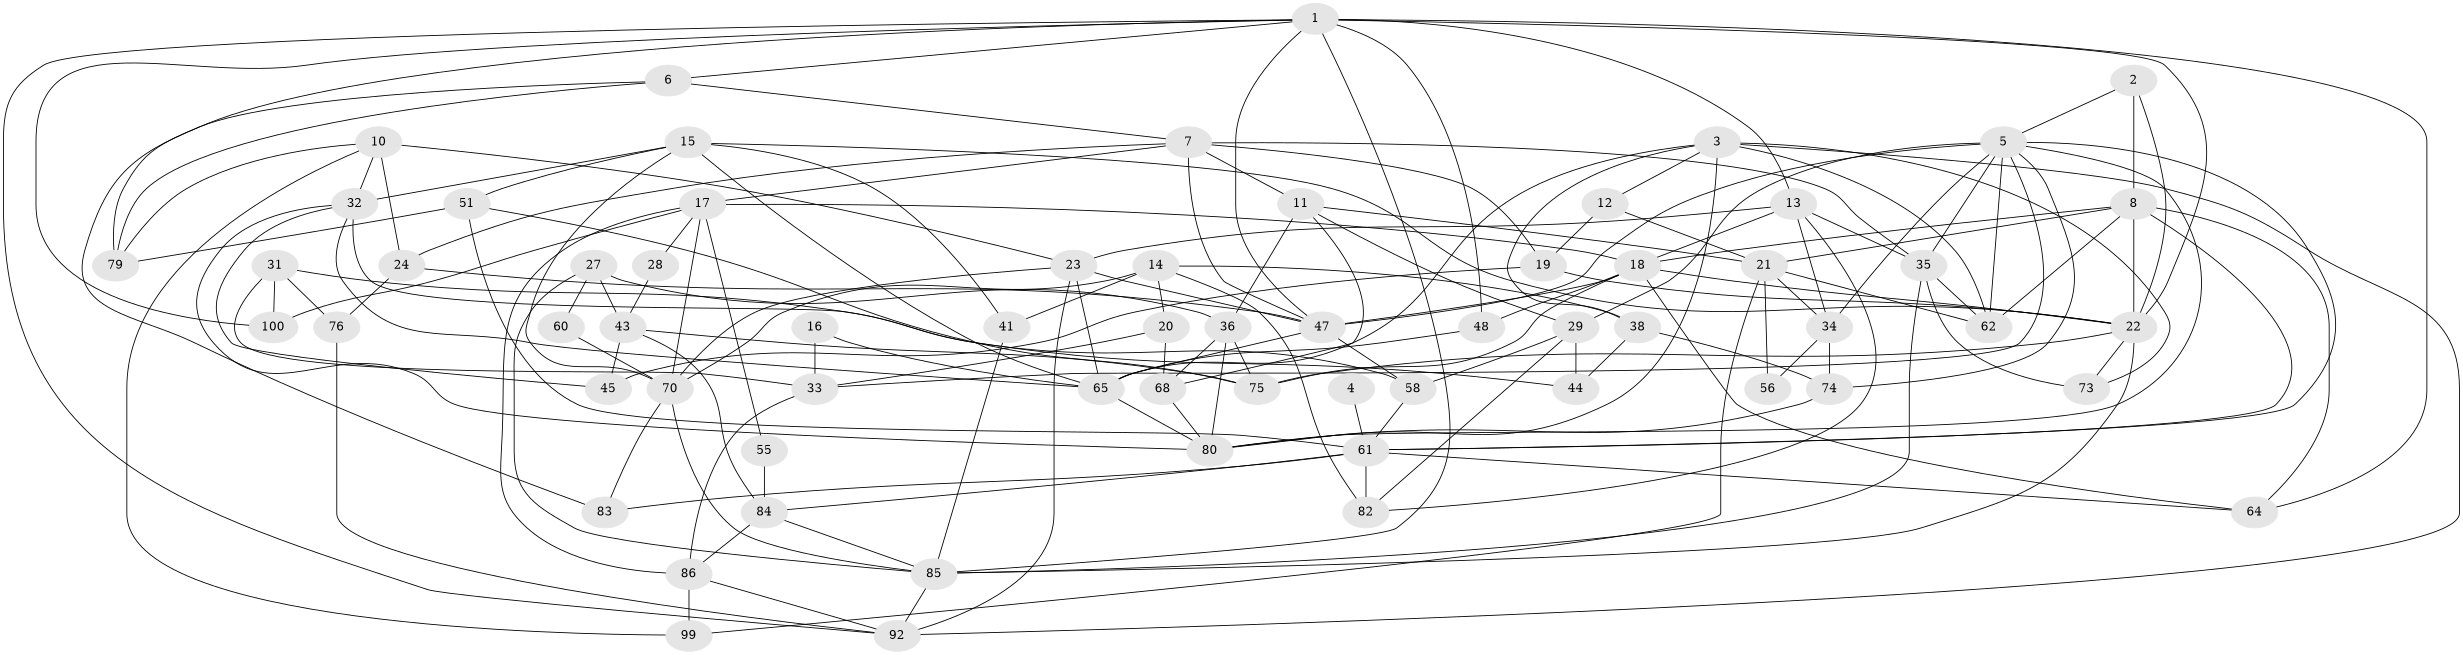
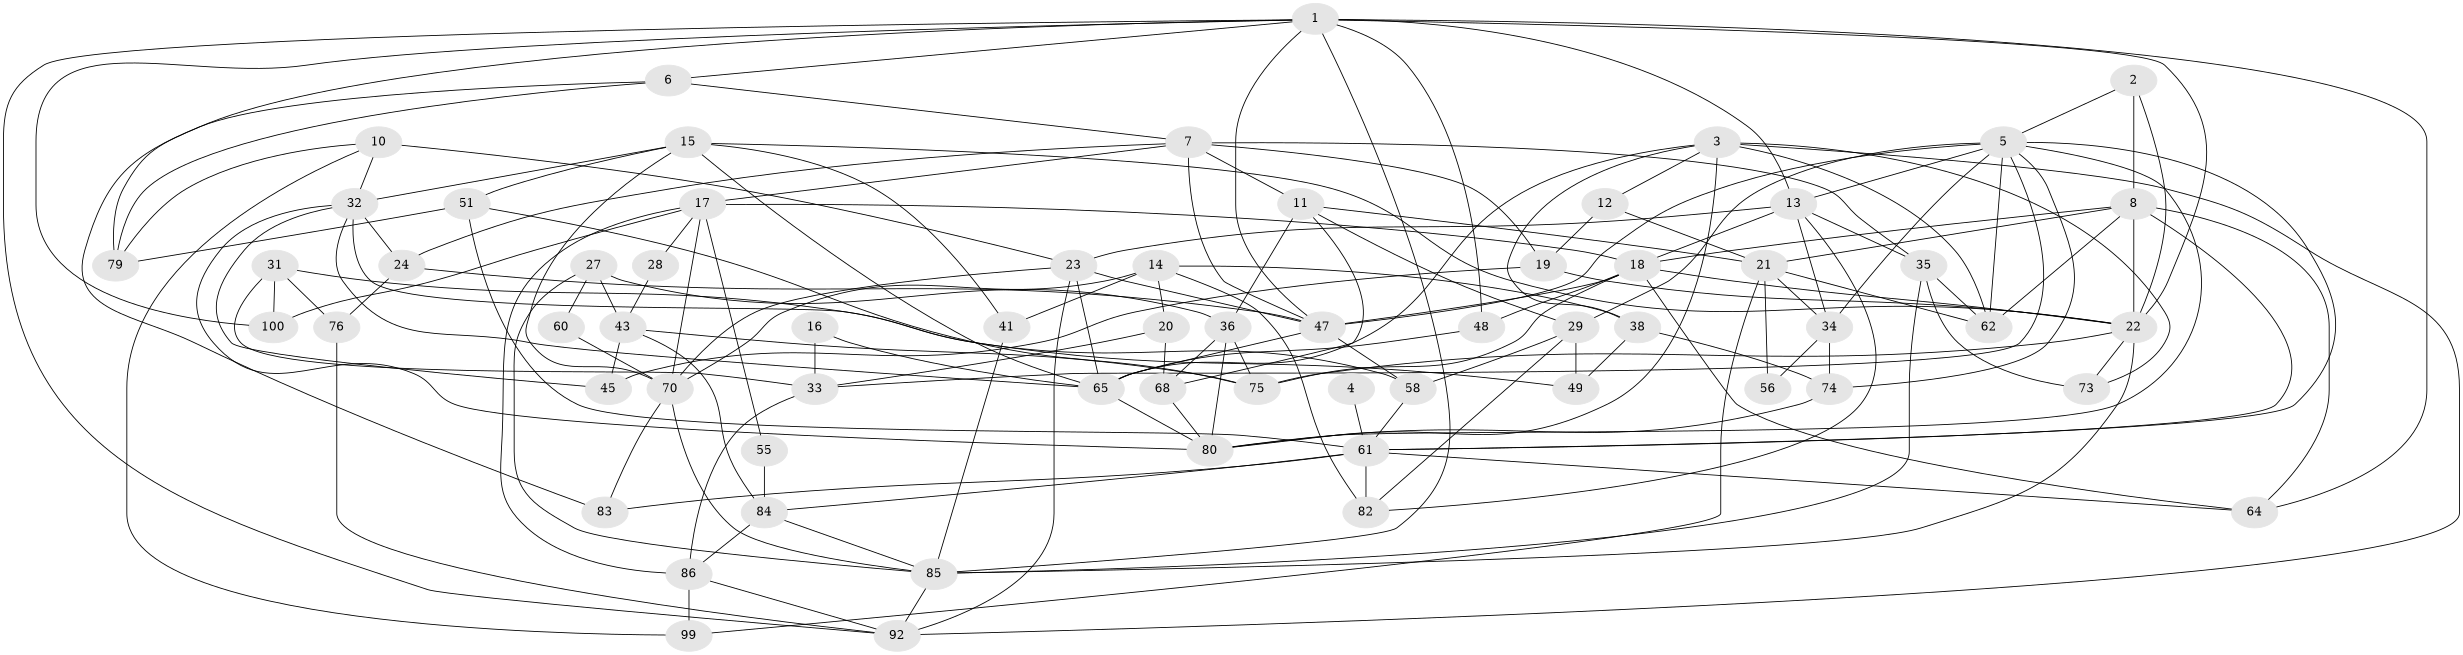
edge "10" -- "24": now "32" -- "24"
edge "5" -- "35": now "5" -- "13"
node "44": label "44" -> "49"
